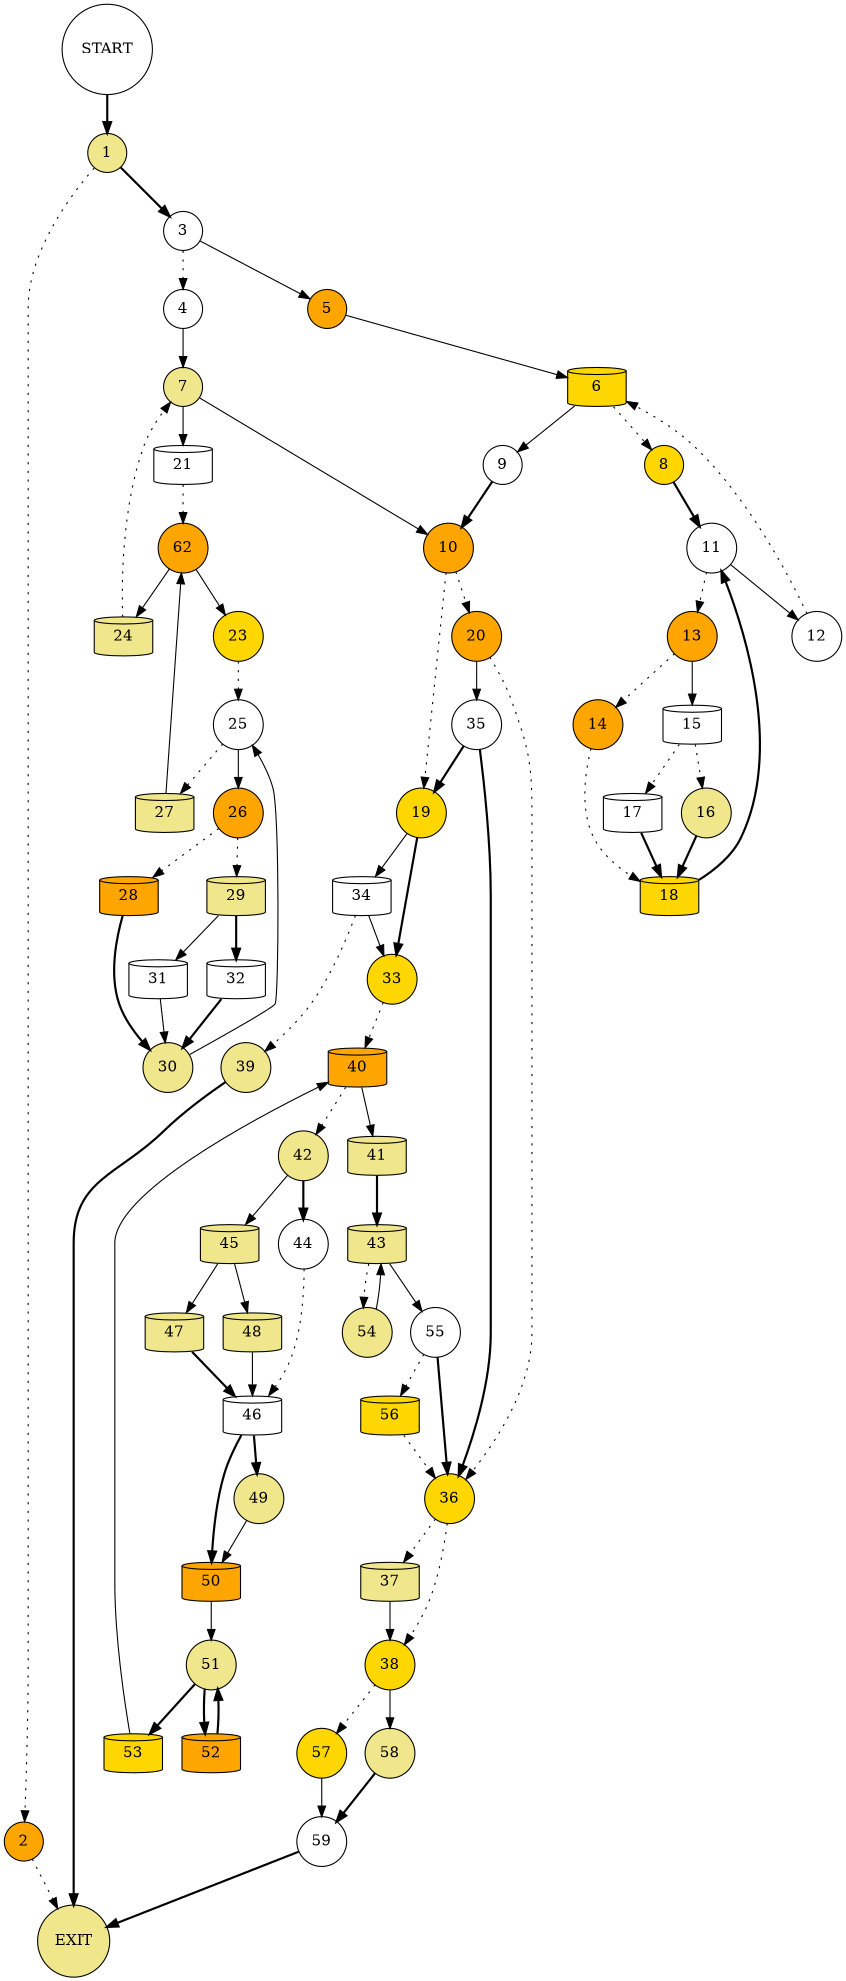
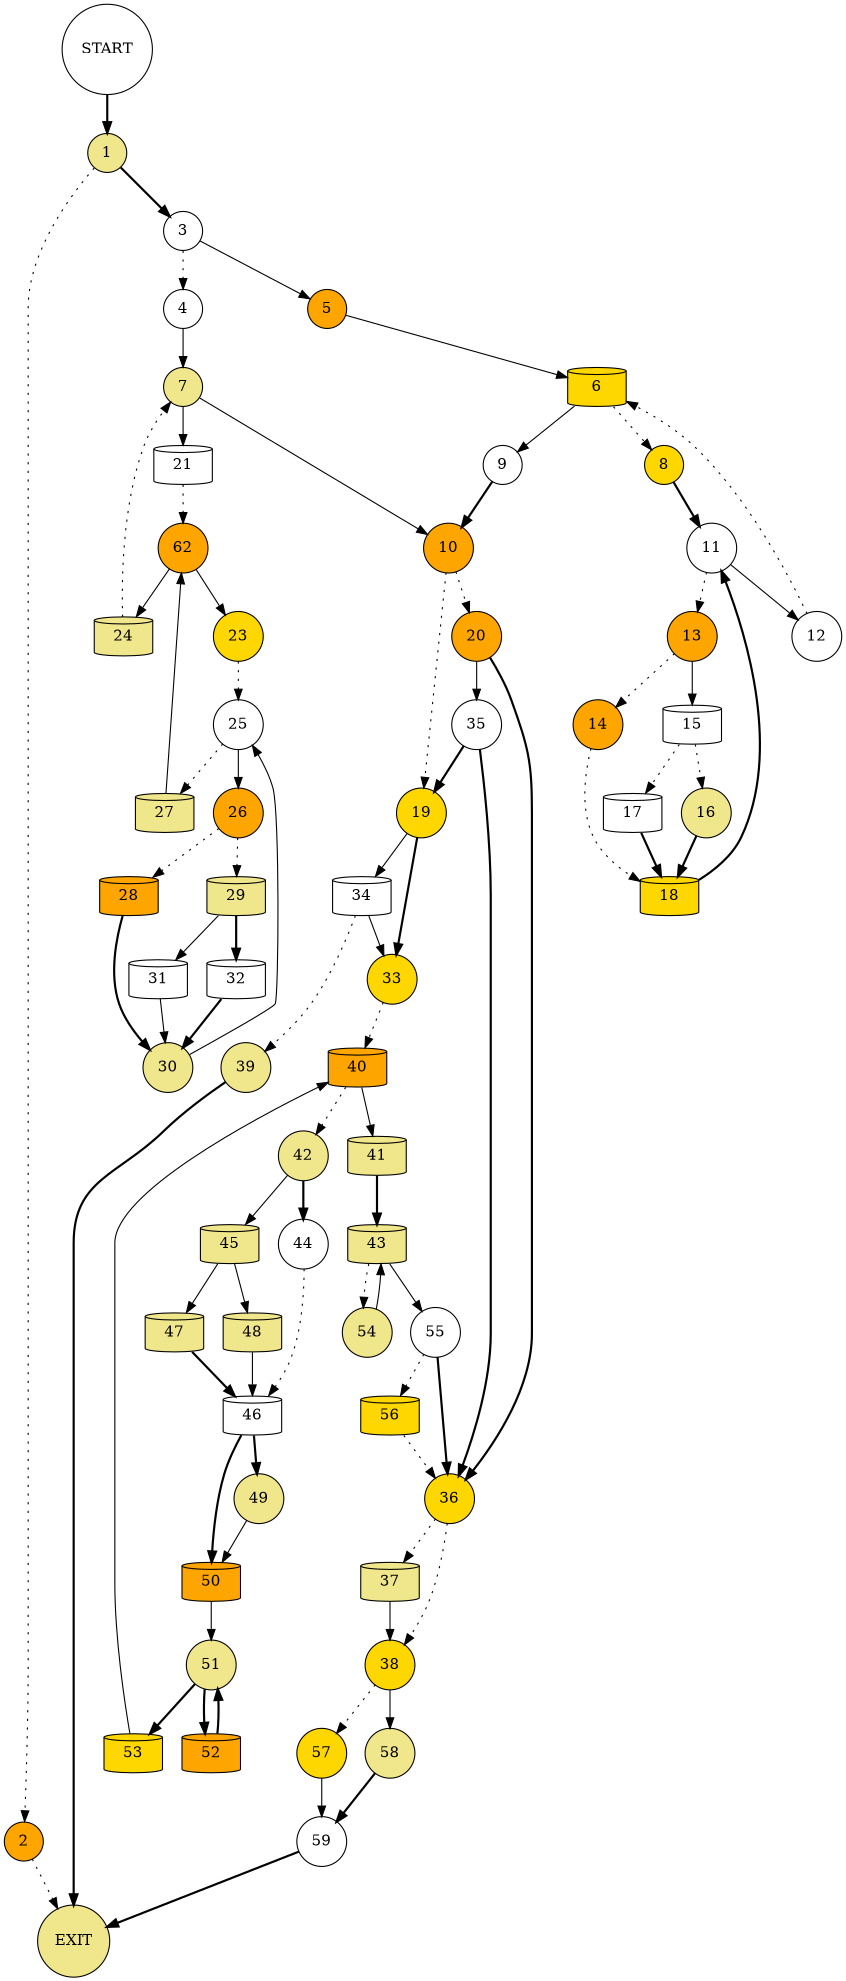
edge "20" -> "36": style dotted -> bold
